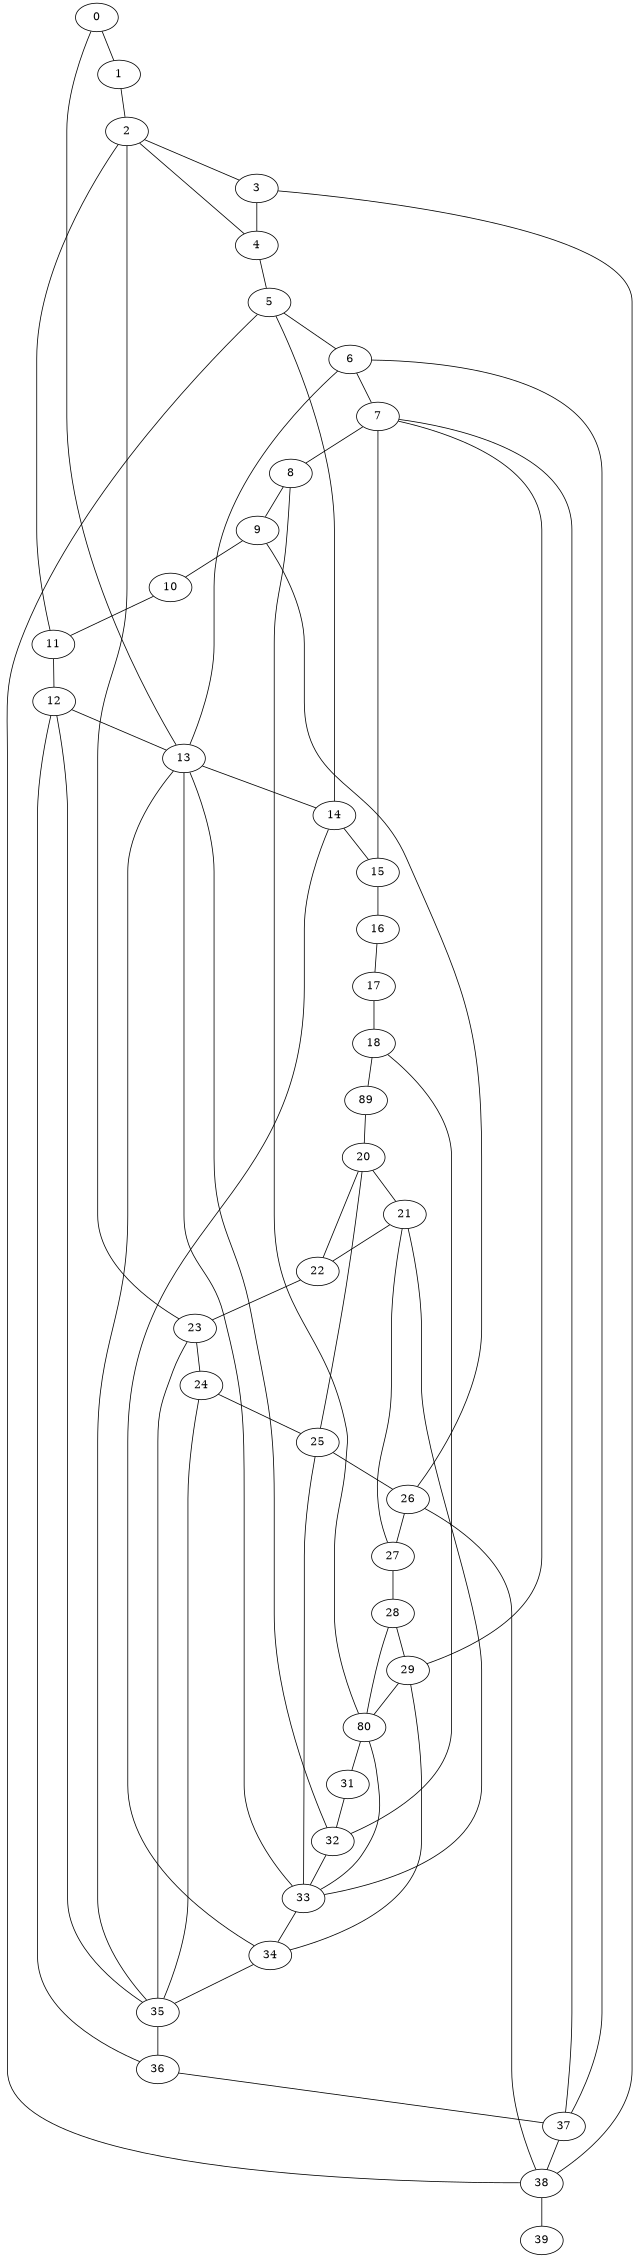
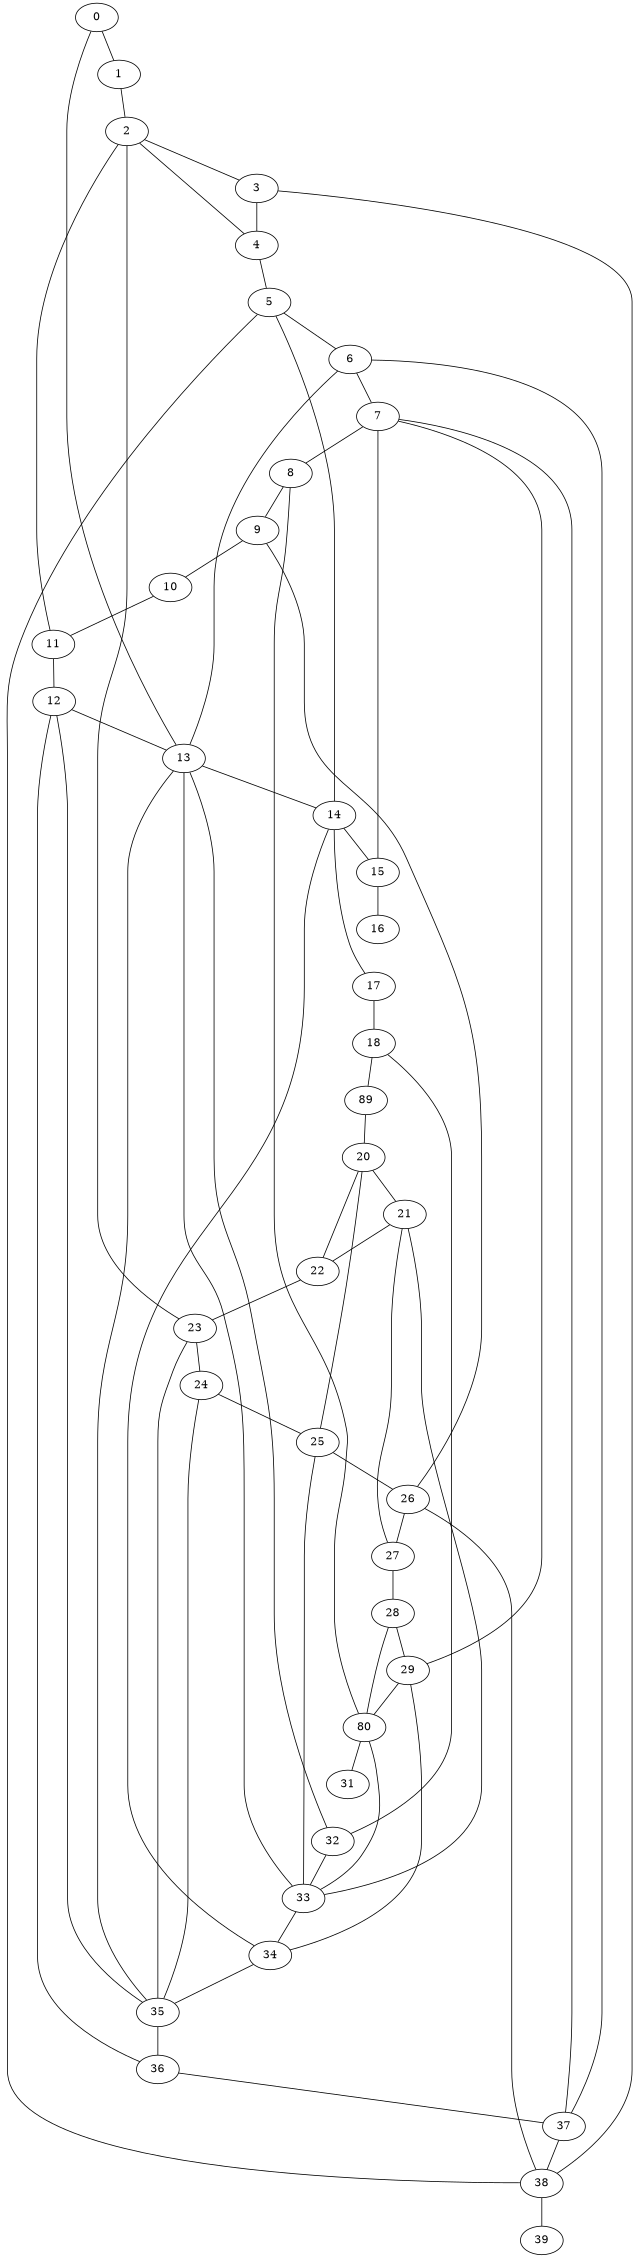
edge "16" -- "17": now "14" -- "17"
edge "31" -- "32": removed
